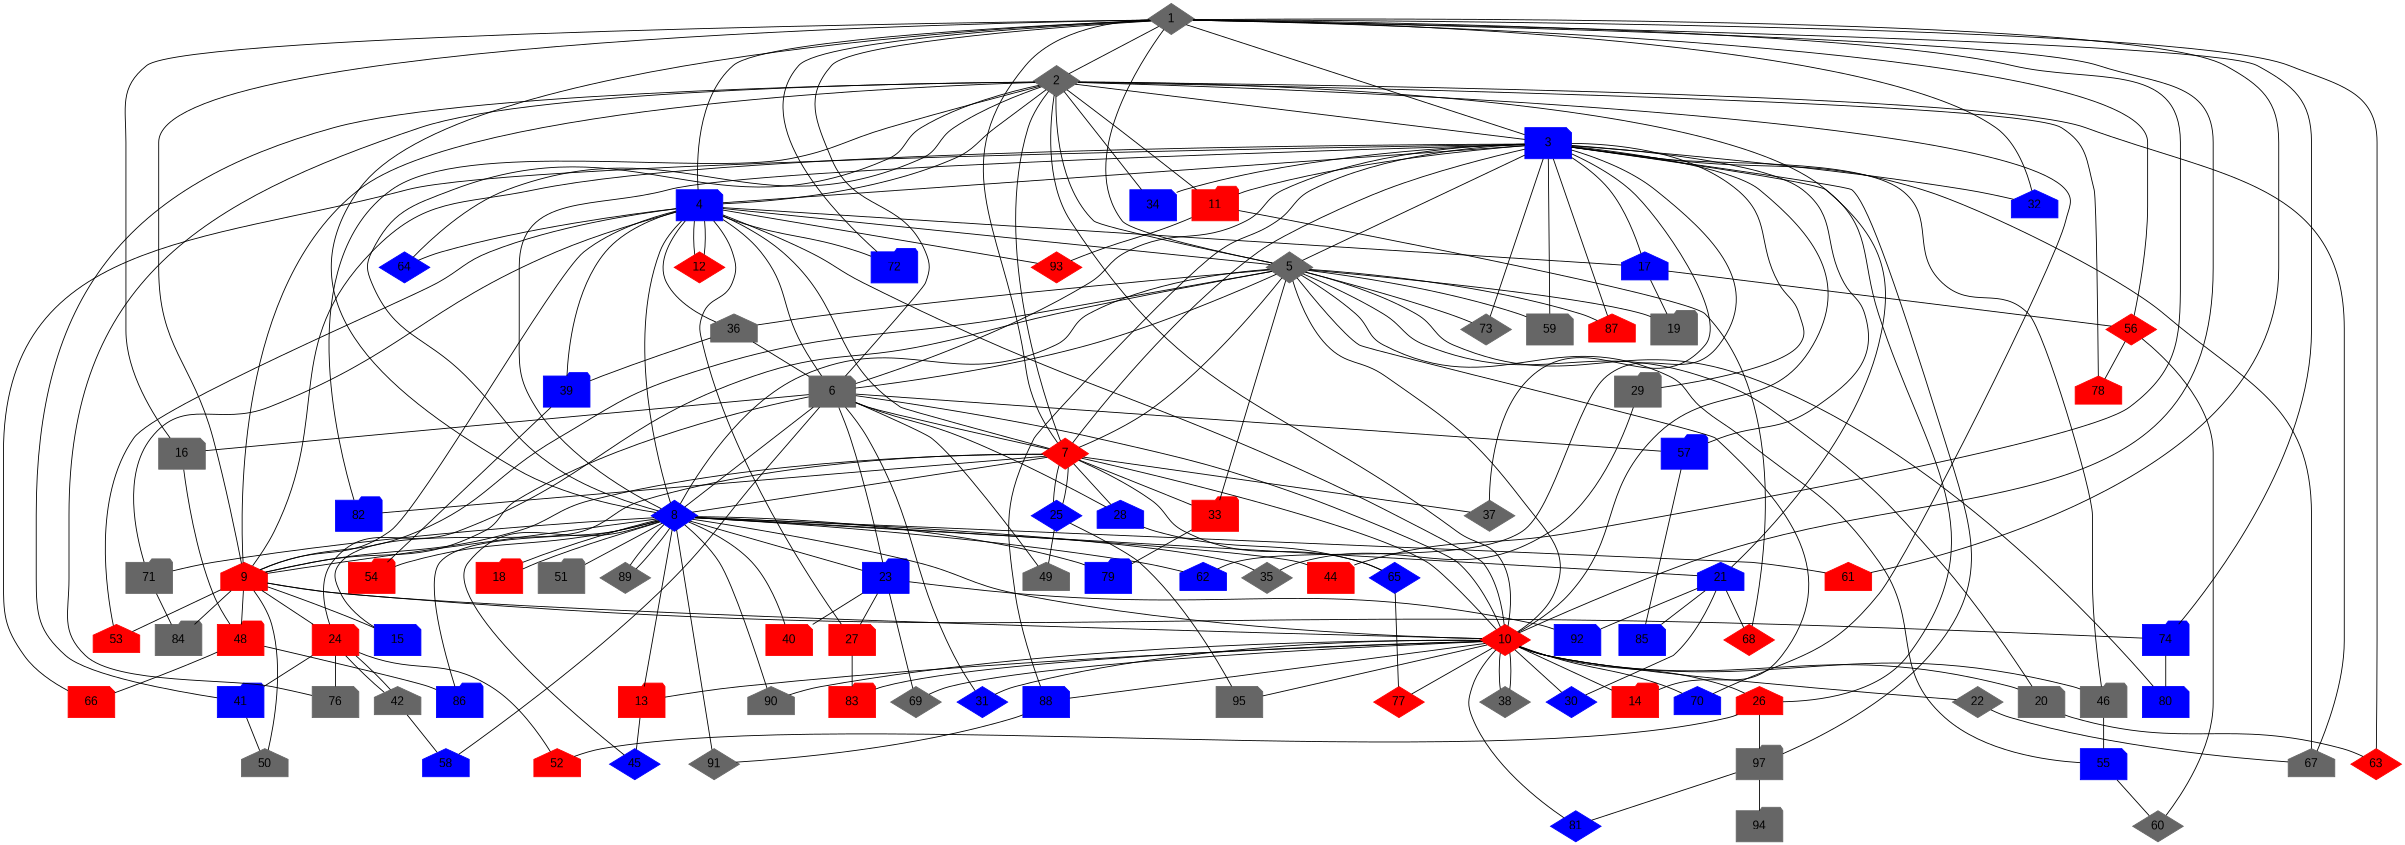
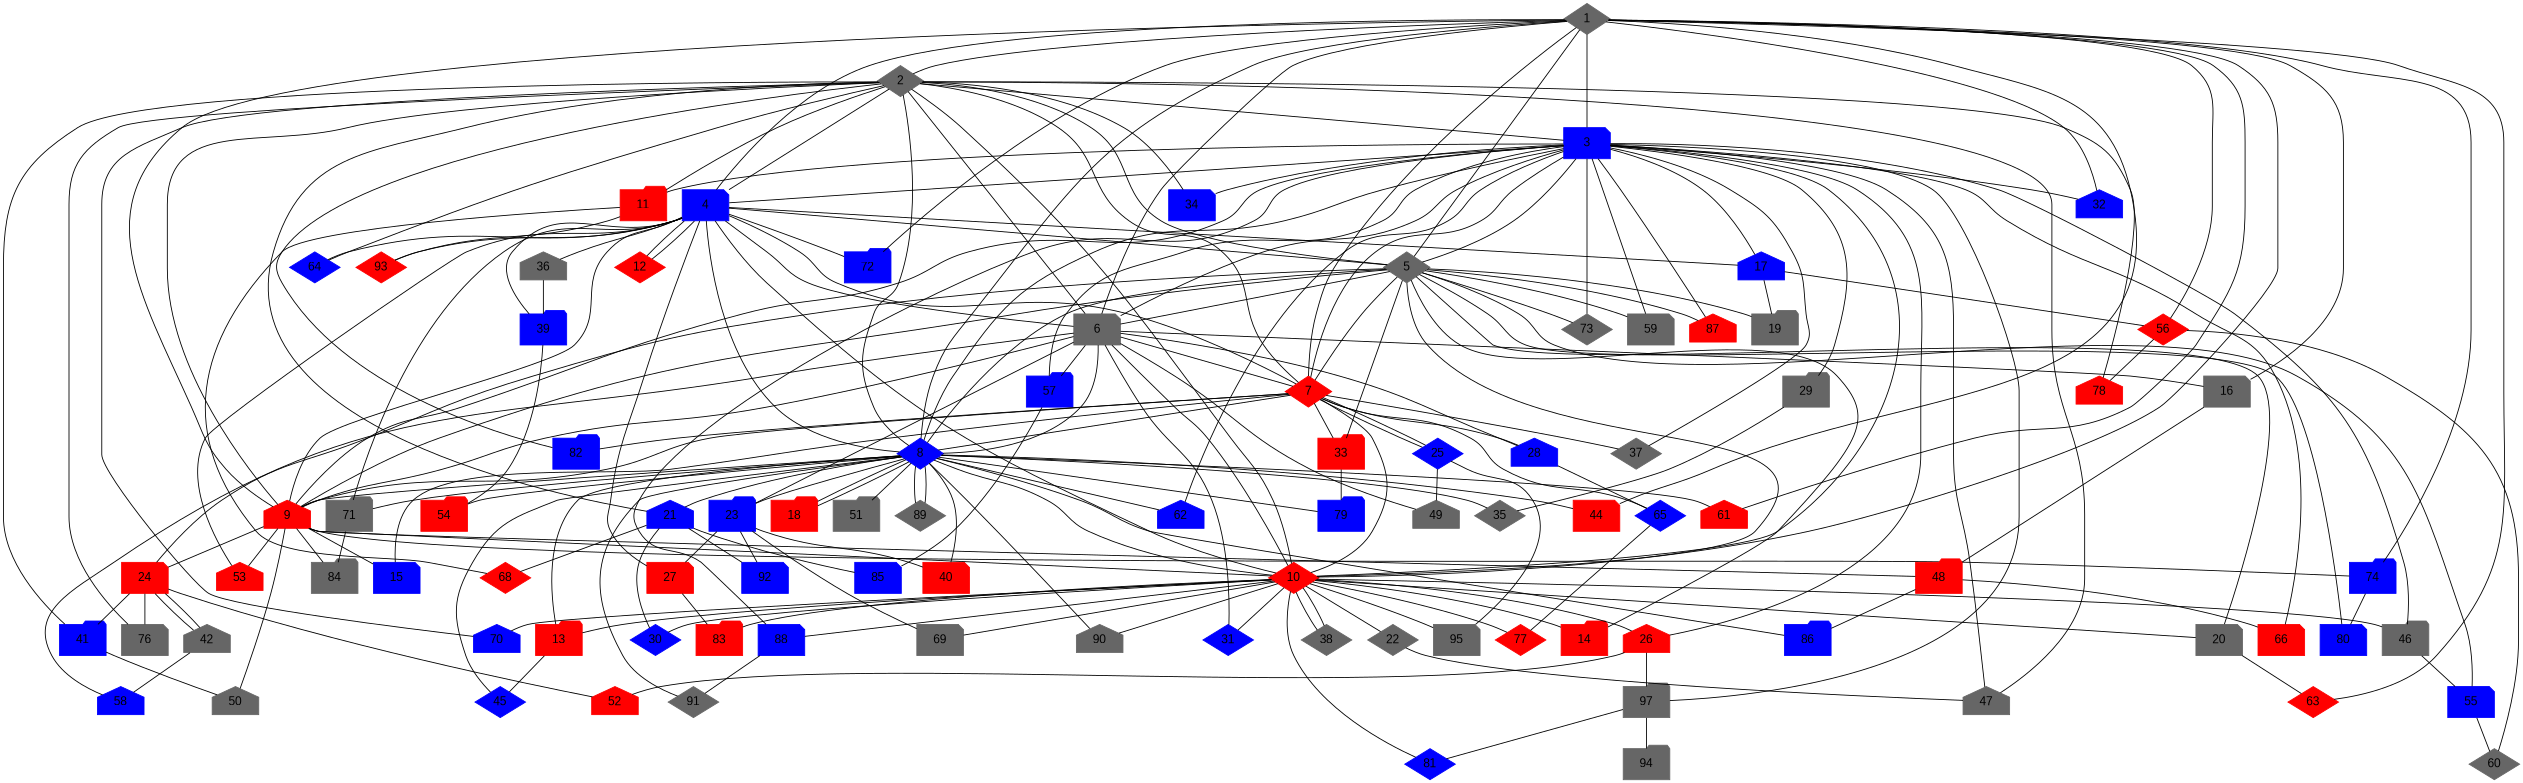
edge "5" -- "36": removed
edge "36" -- "6": now "2" -- "6"
node "69": shape diamond -> note
node "67": label "67" -> "47"
